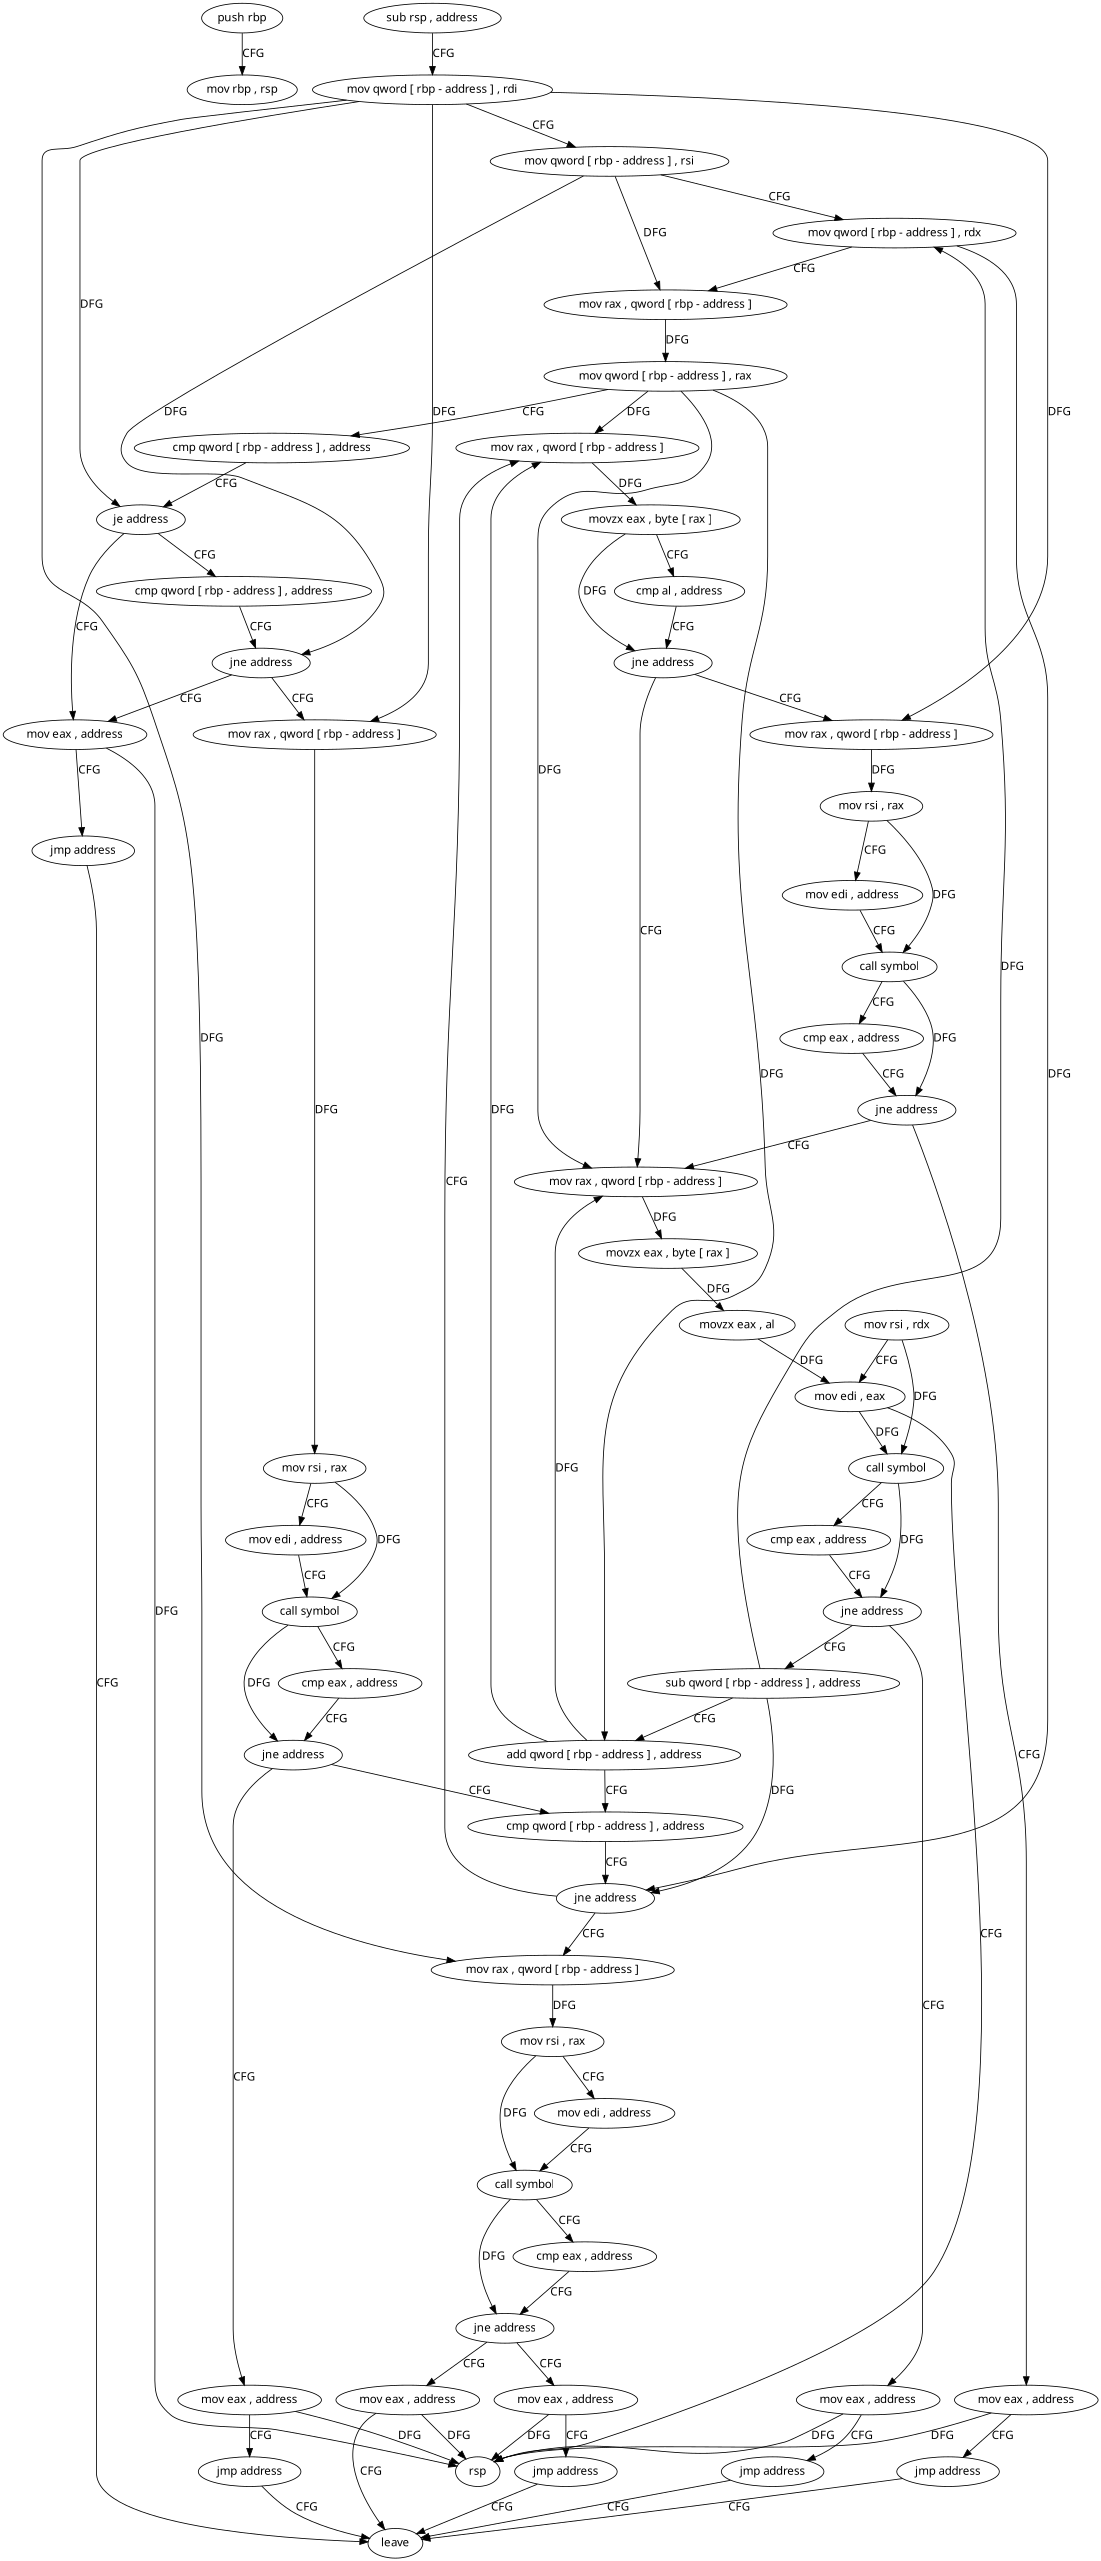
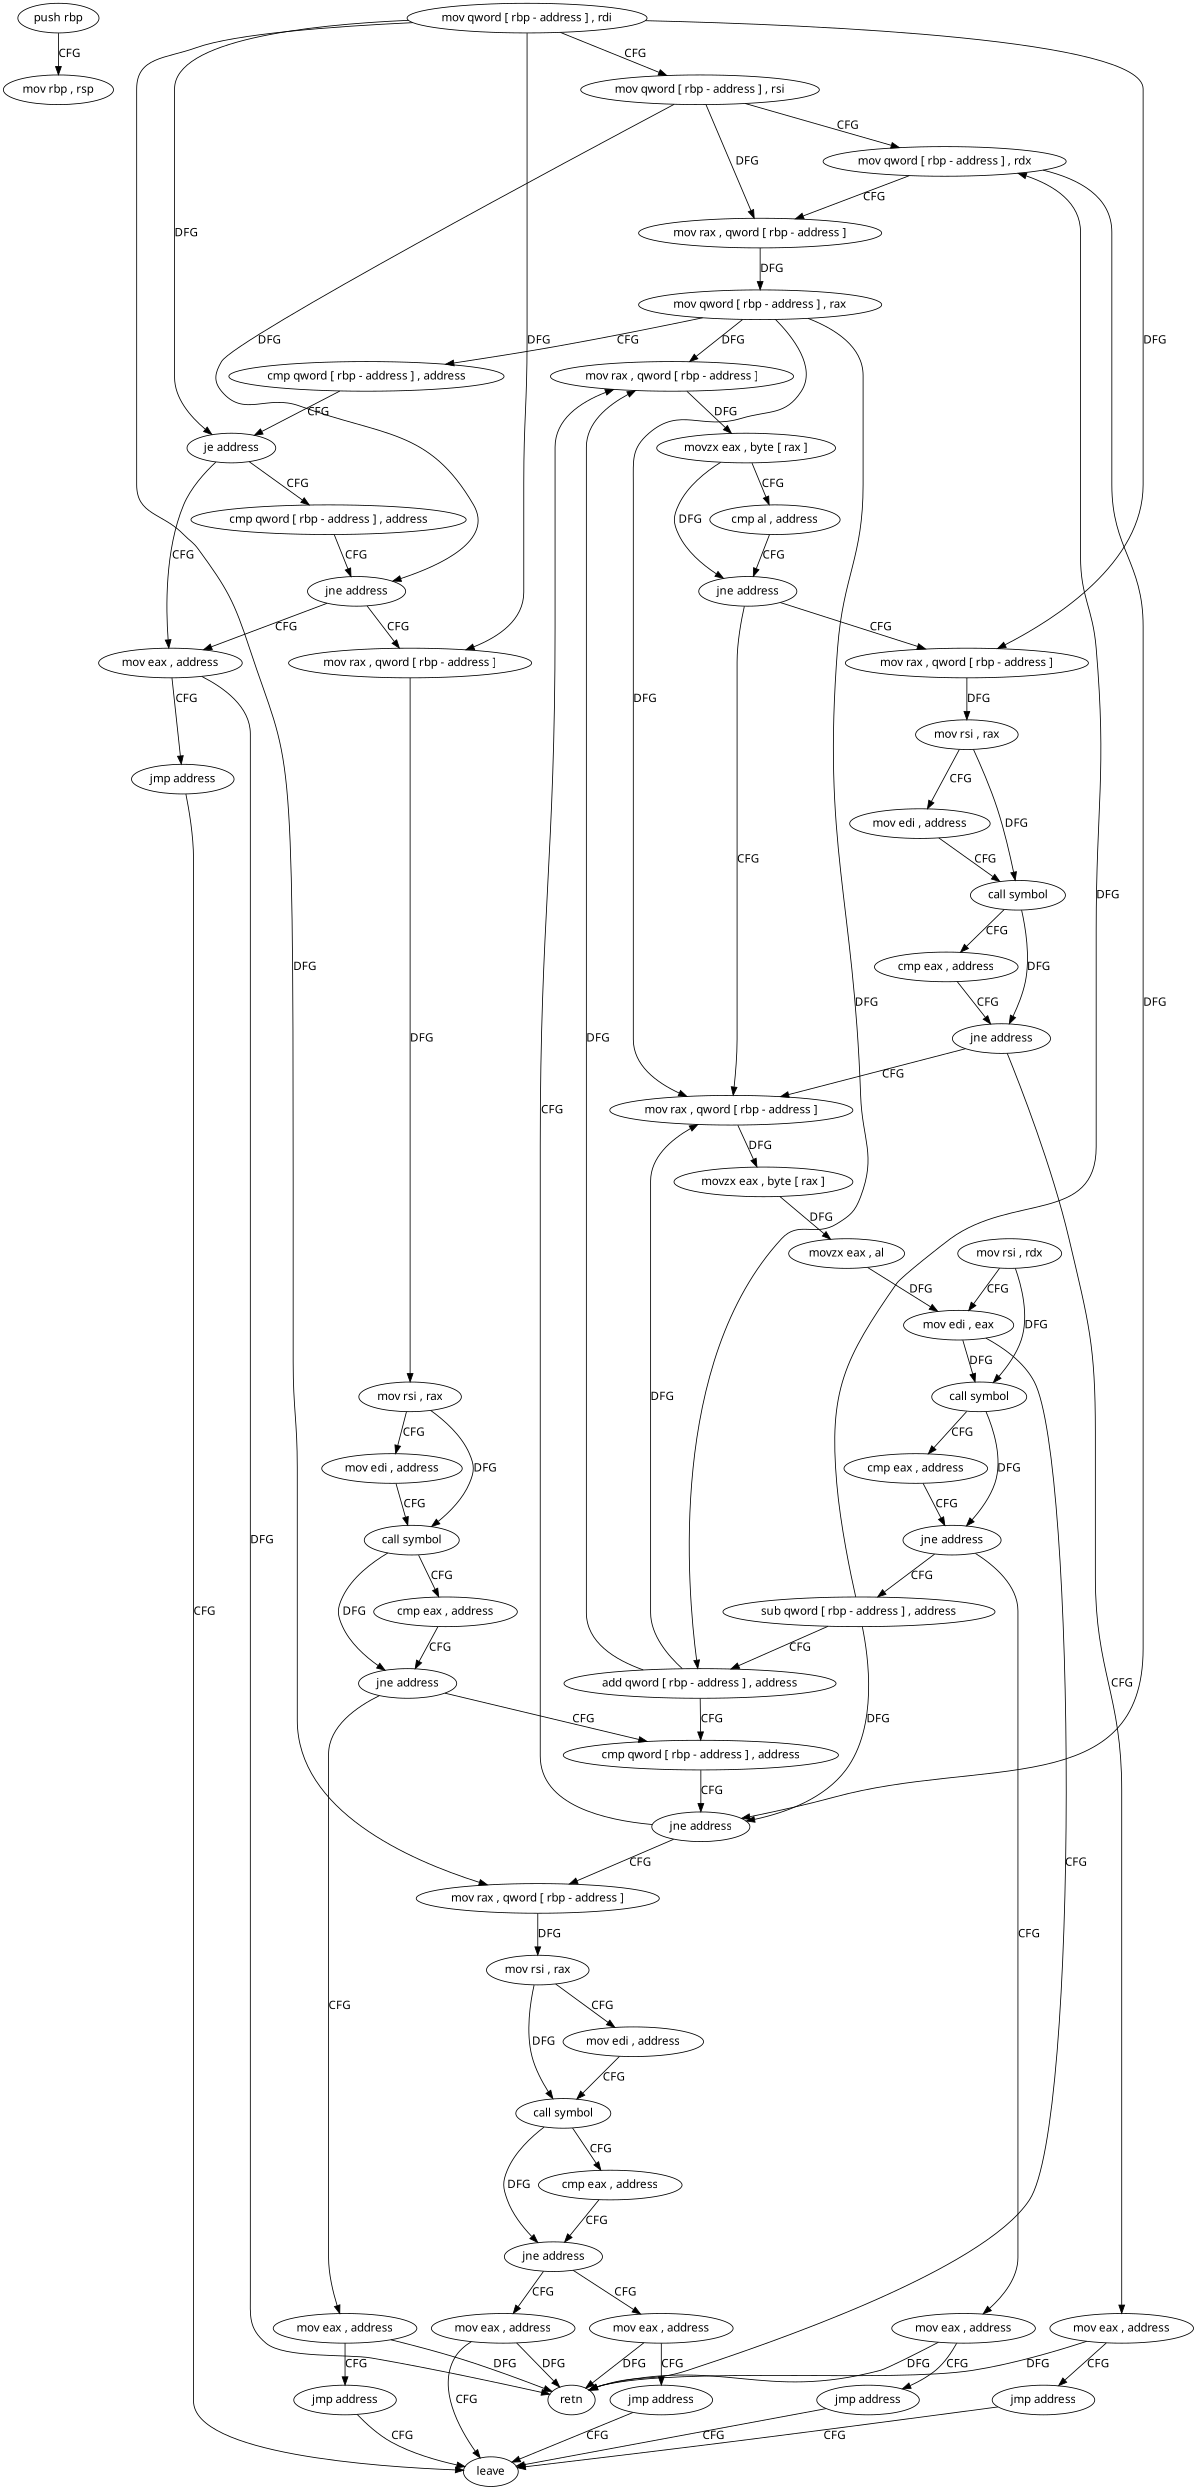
node "sub rsp , address": removed
node "rsp": label "rsp" -> "retn"
